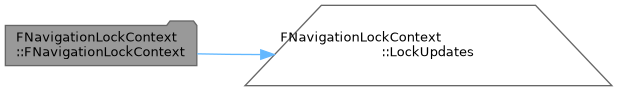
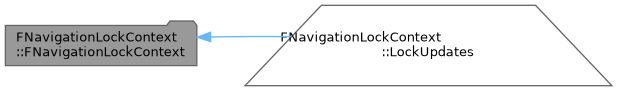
edge "FNavigationLockContext ::FNavigationLockContext" -> "FNavigationLockContext ::LockUpdates": reversed
